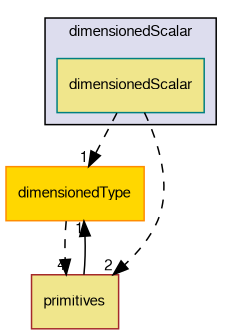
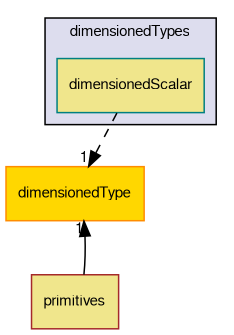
cluster "dimensionedScalar": label "dimensionedScalar" -> "dimensionedTypes"
edge "dimensionedScalar" -> "primitives": removed
edge "dimensionedType" -> "primitives": removed
